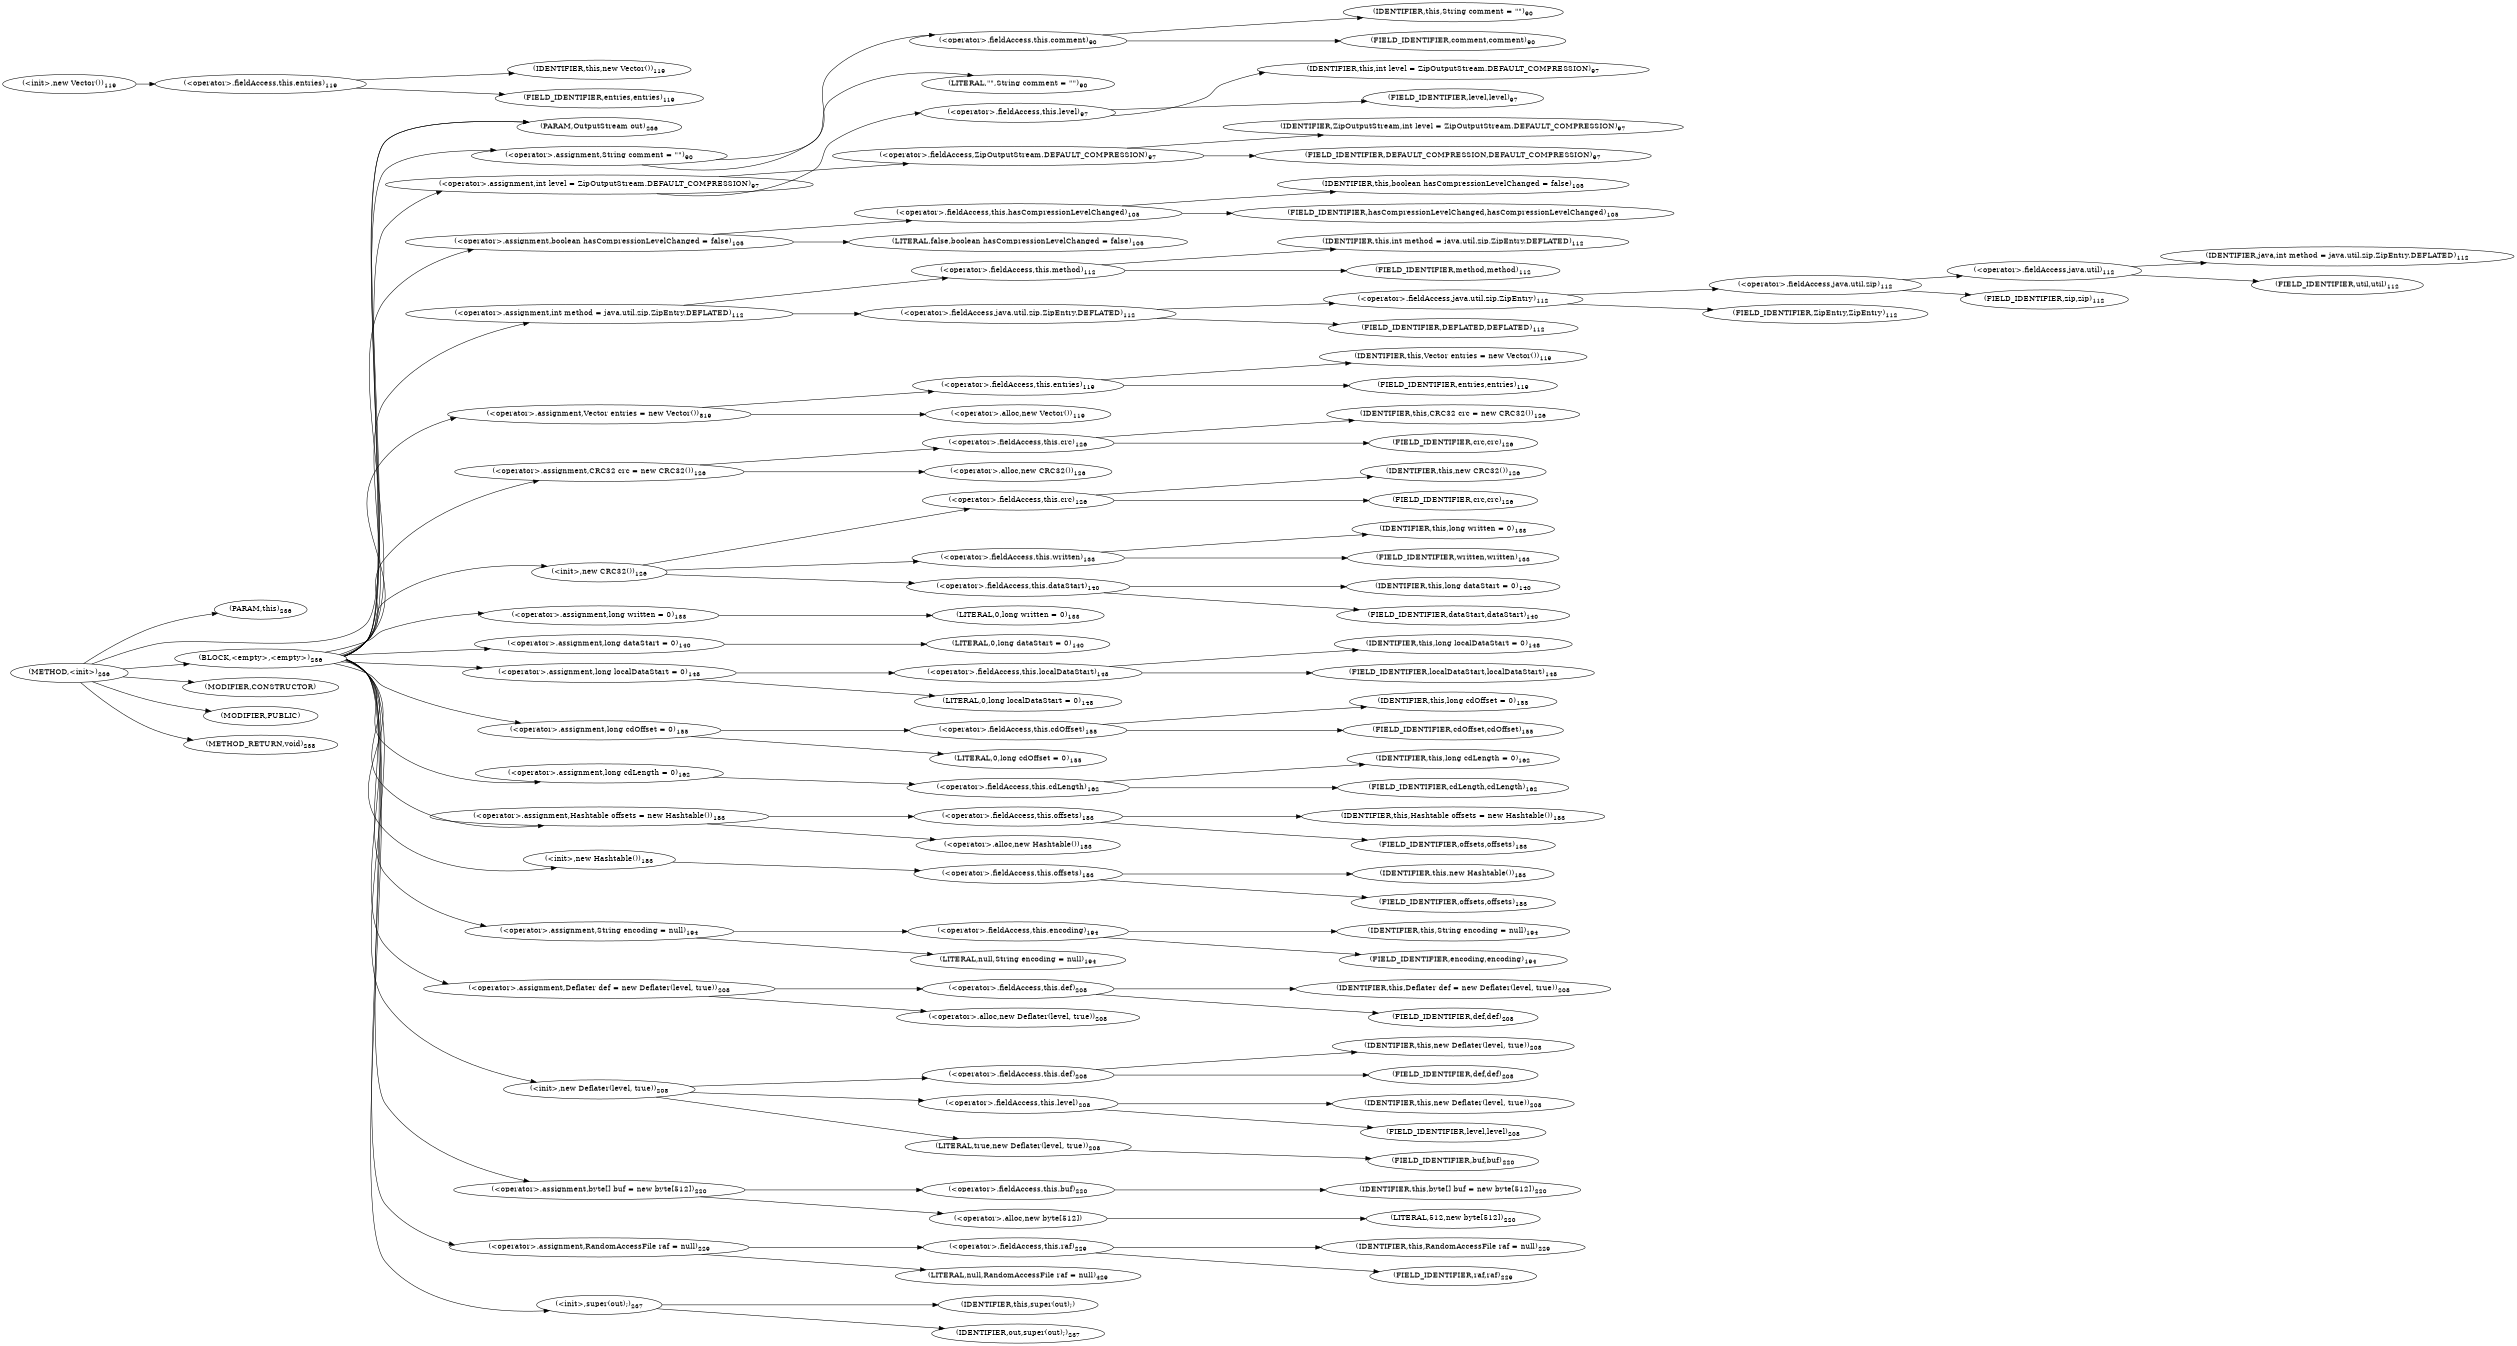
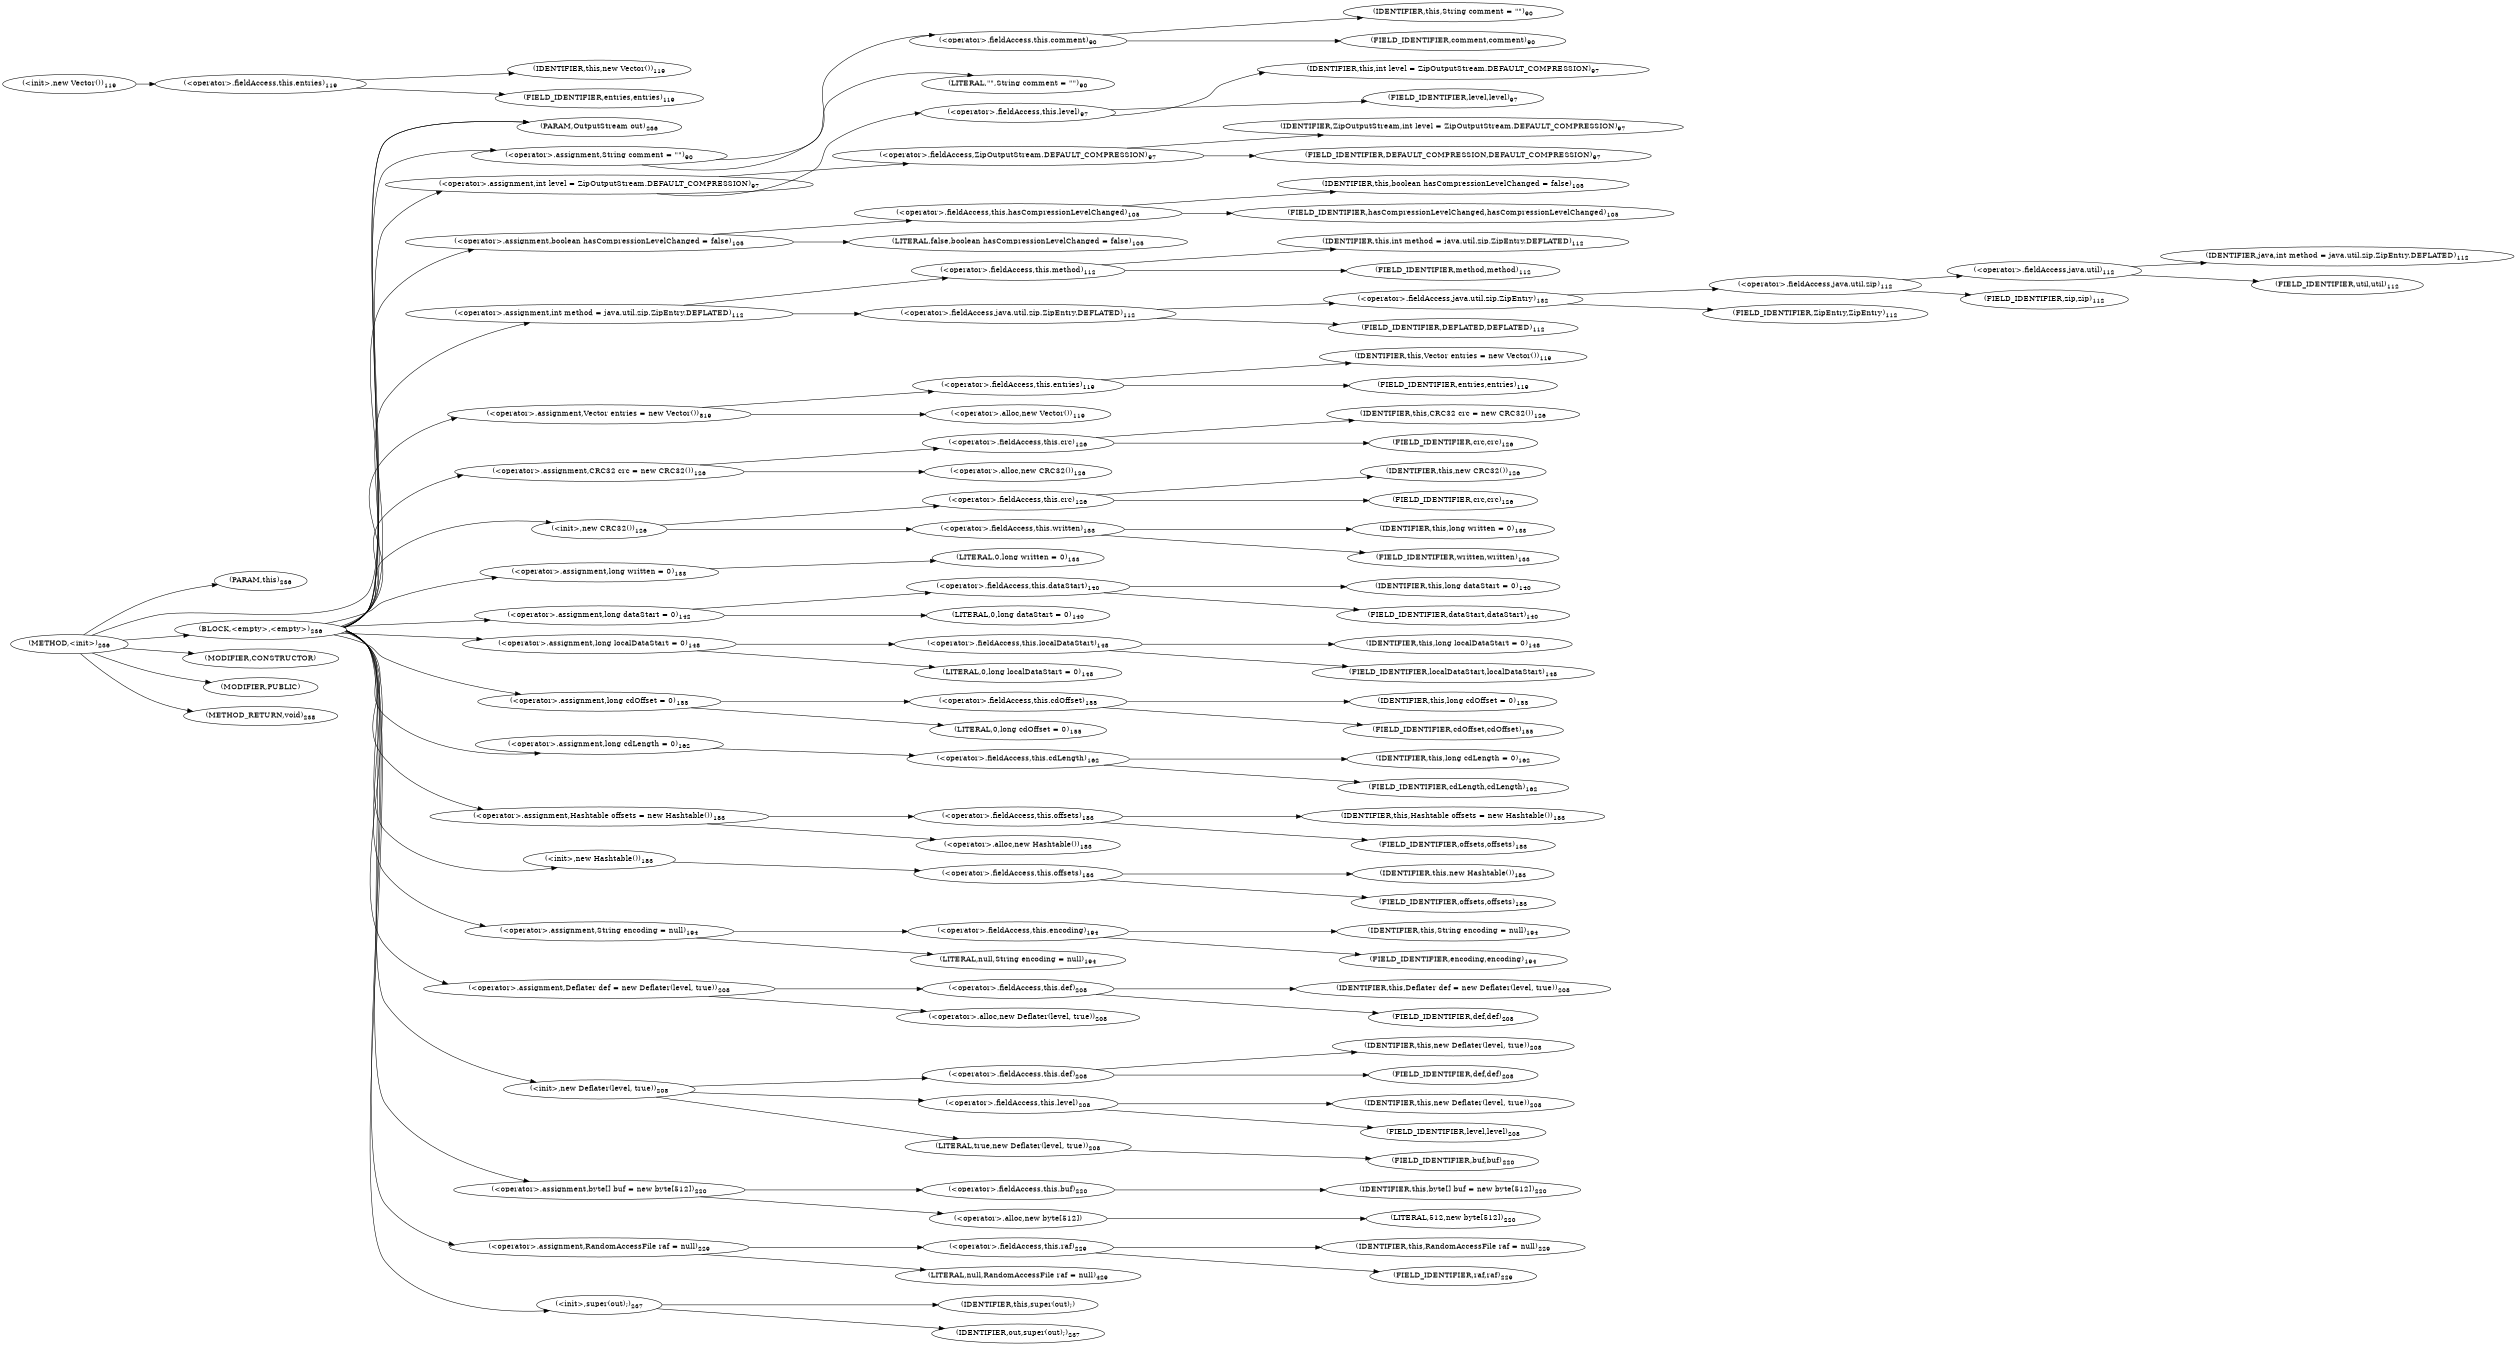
node "(<operator>.fieldAccess,java.util.zip.ZipEntry)": text "112" -> "132"
edge "(<init>,new CRC32())" -> "(<operator>.fieldAccess,this.dataStart)": now "(<operator>.assignment,long dataStart = 0)" -> "(<operator>.fieldAccess,this.dataStart)"
node "(<operator>.assignment,long dataStart = 0)": text "140" -> "142"
